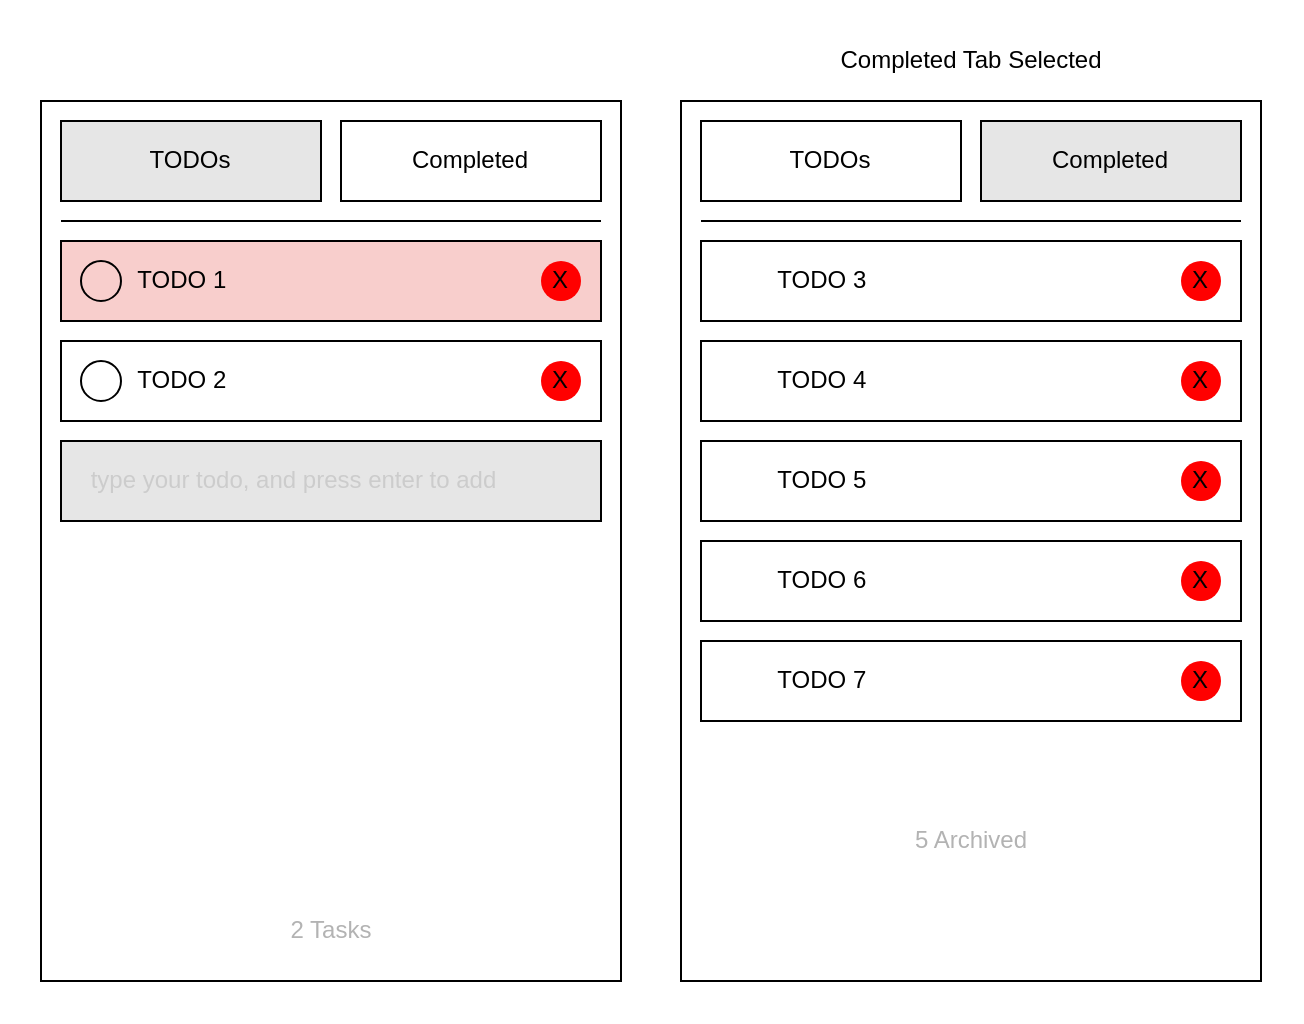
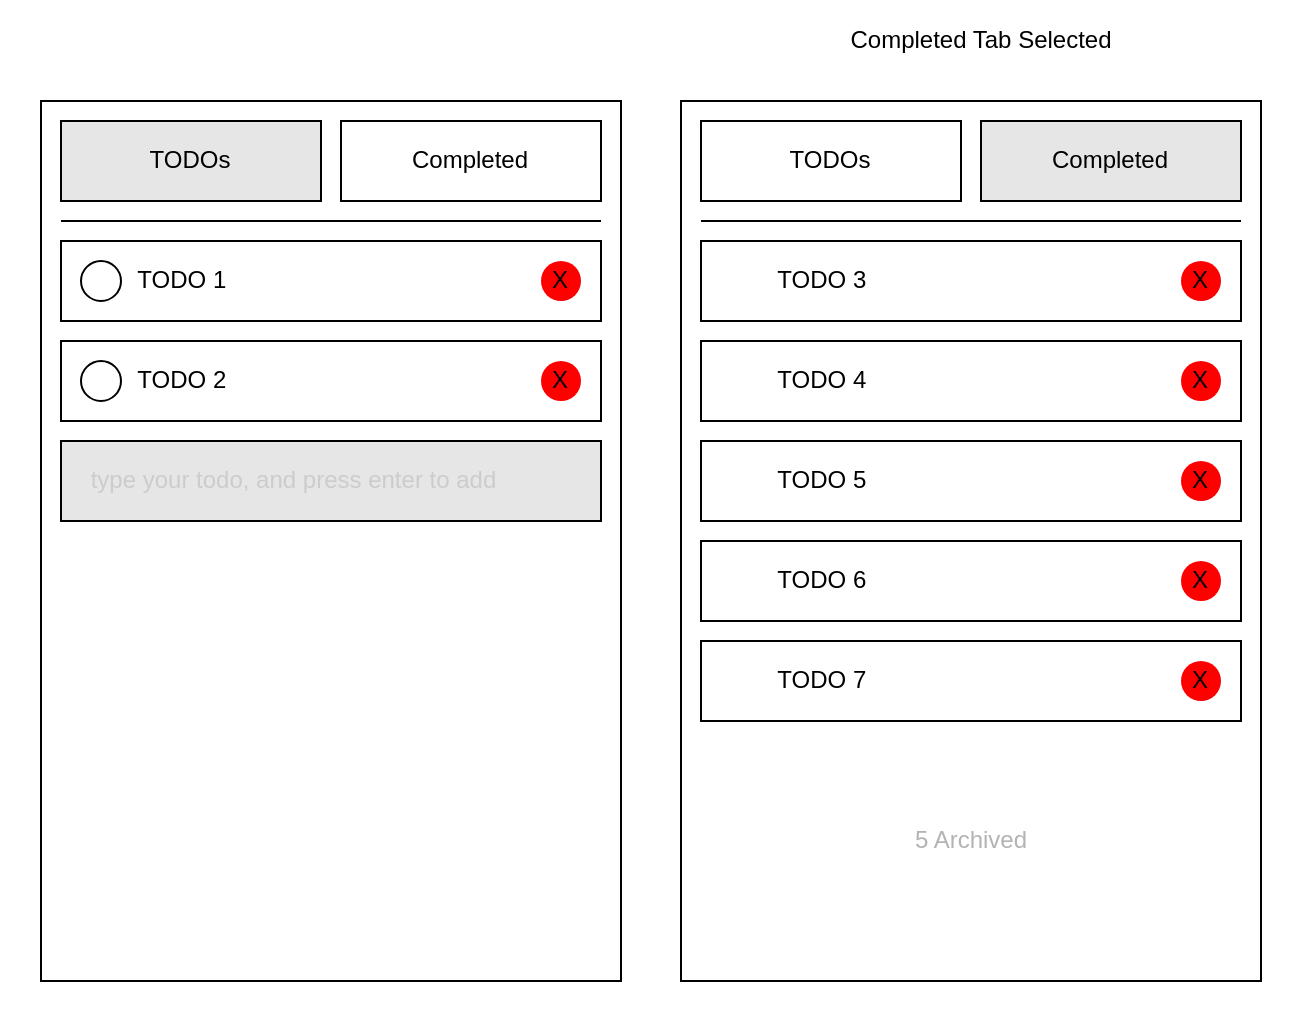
node "Completed Tab Selected": moved (971, 61) -> (981, 41)
node "TODO 1": fillcolor #f8cecc -> #ffffff
node "2 Tasks": removed
